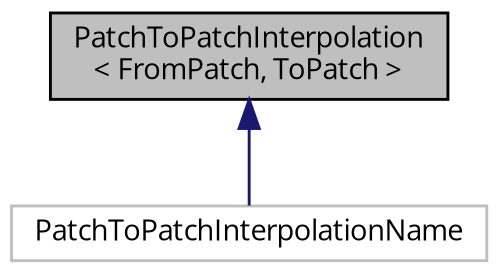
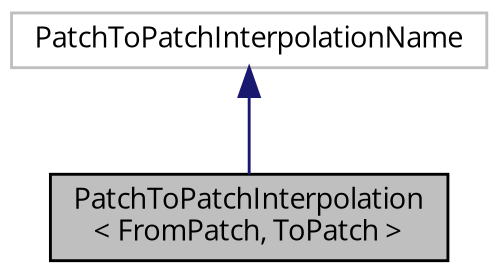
edge "PatchToPatchInterpolationName" -> "PatchToPatchInterpolation < FromPatch, ToPatch >": reversed
